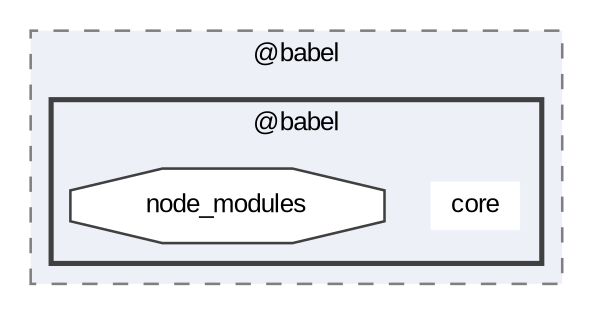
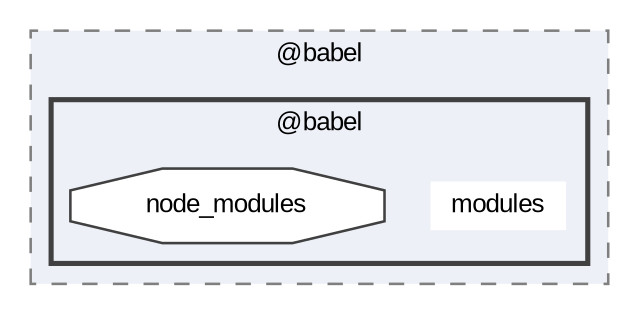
node "core": label "core" -> "modules"
